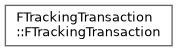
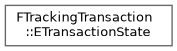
node "FTrackingTransaction ::FTrackingTransaction": label "FTrackingTransaction ::FTrackingTransaction" -> "FTrackingTransaction ::ETransactionState"
